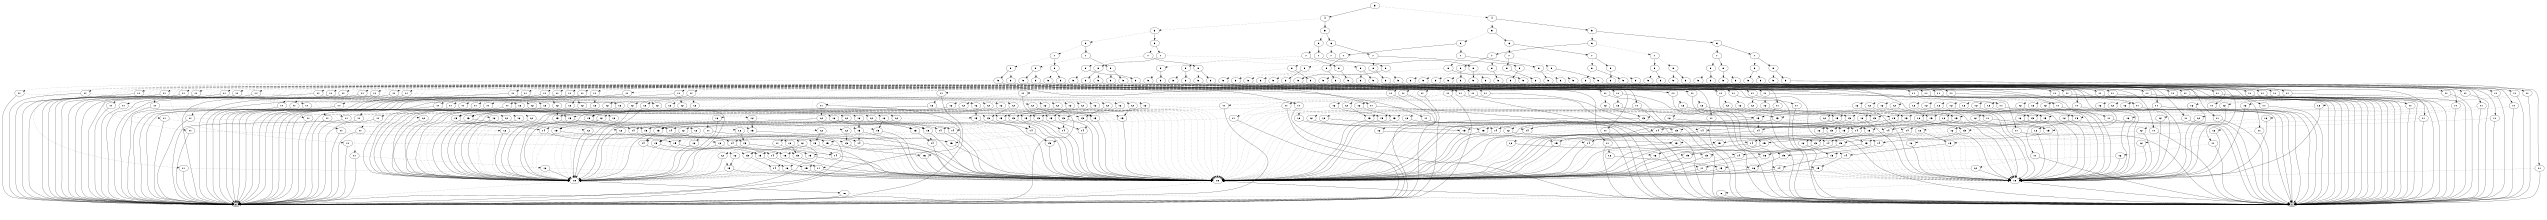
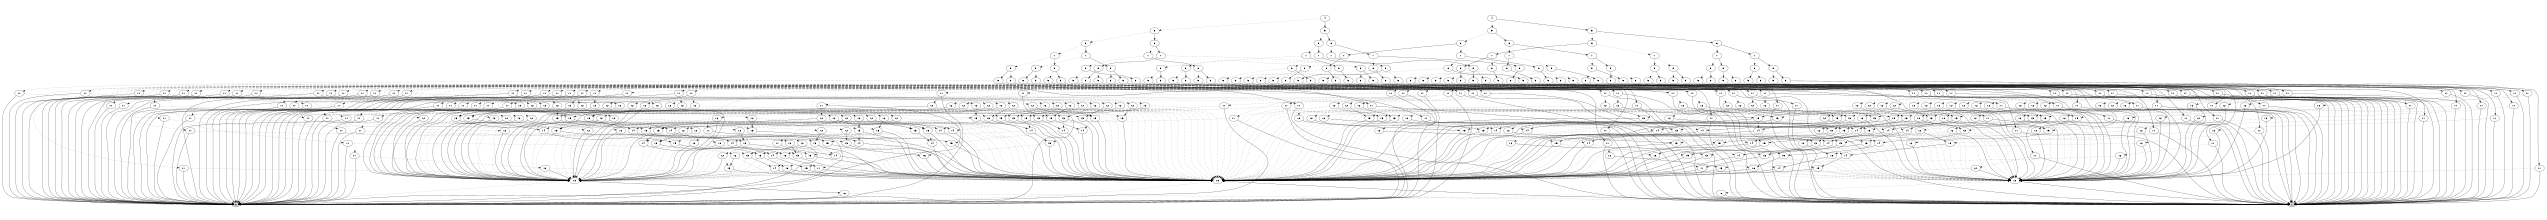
node "3": removed
